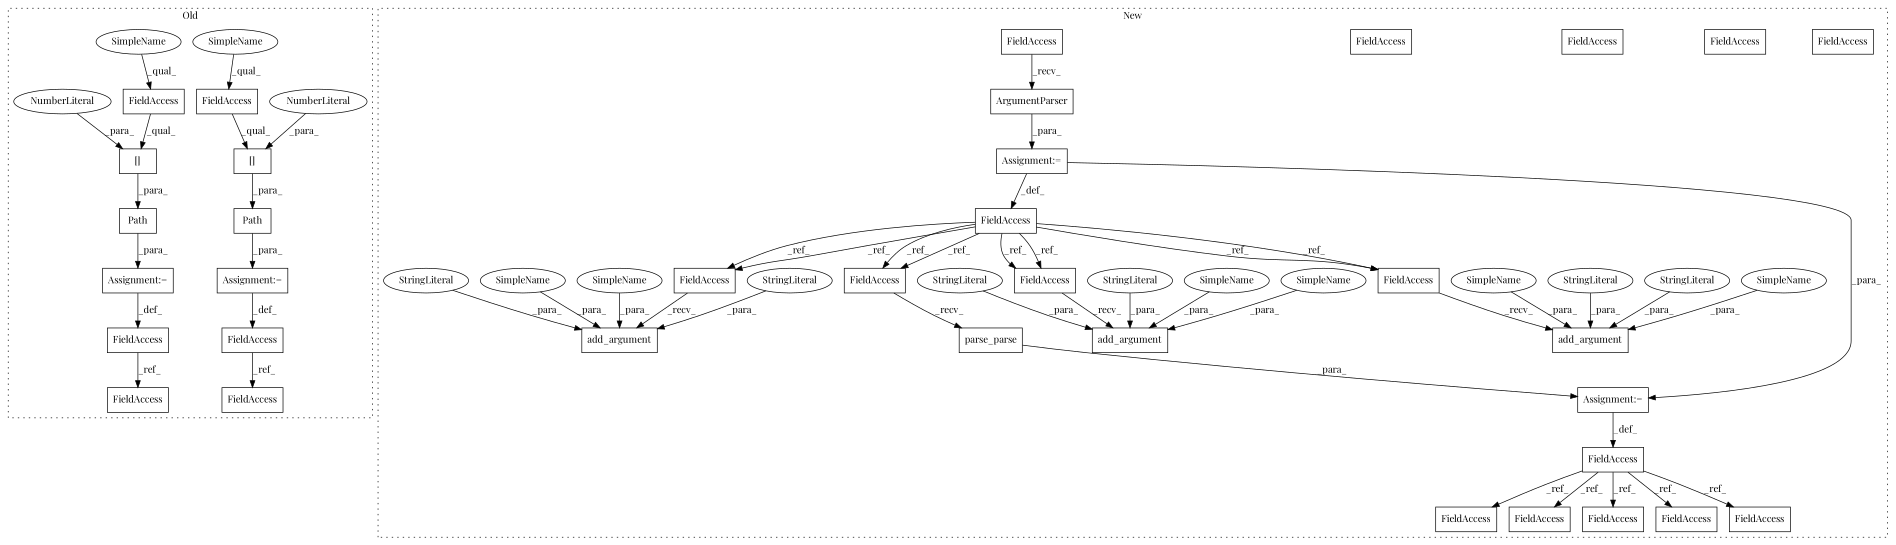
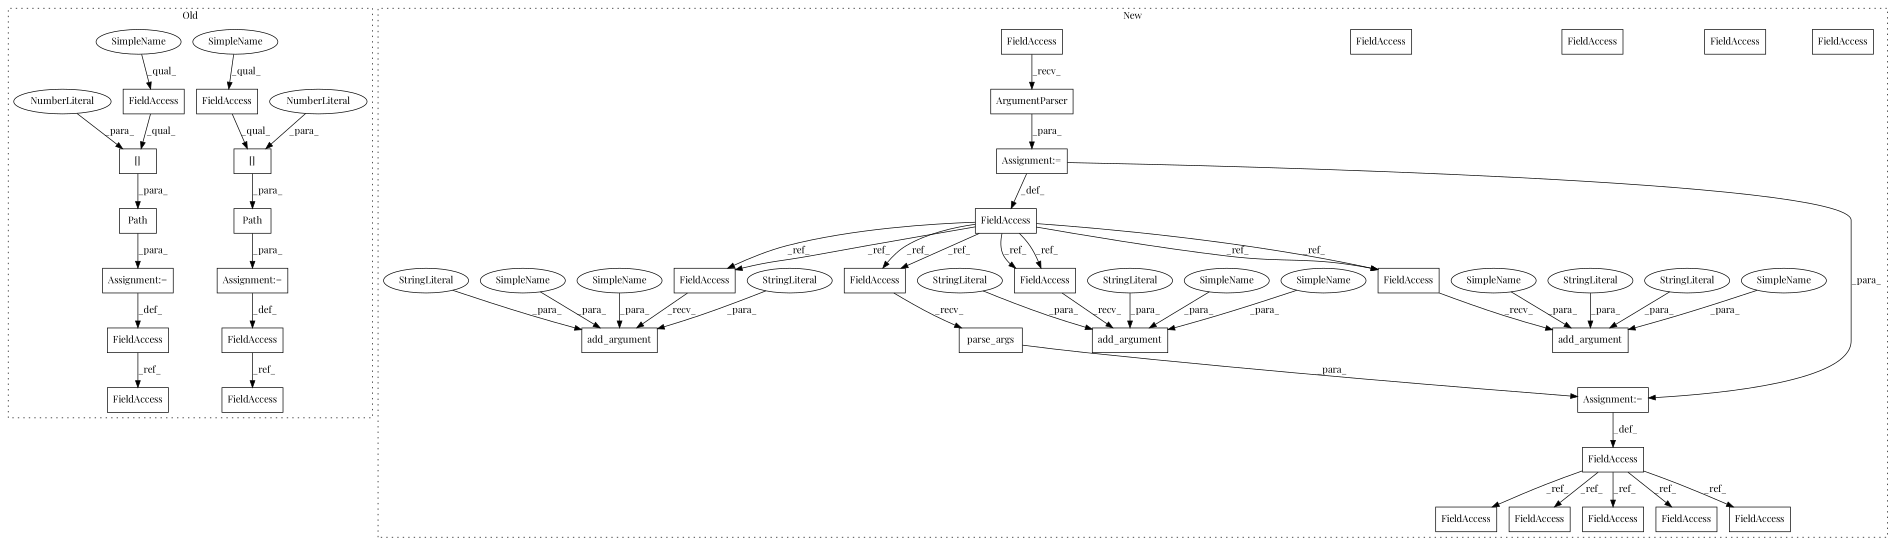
node "parse_parse": label "parse_parse" -> "parse_args"
